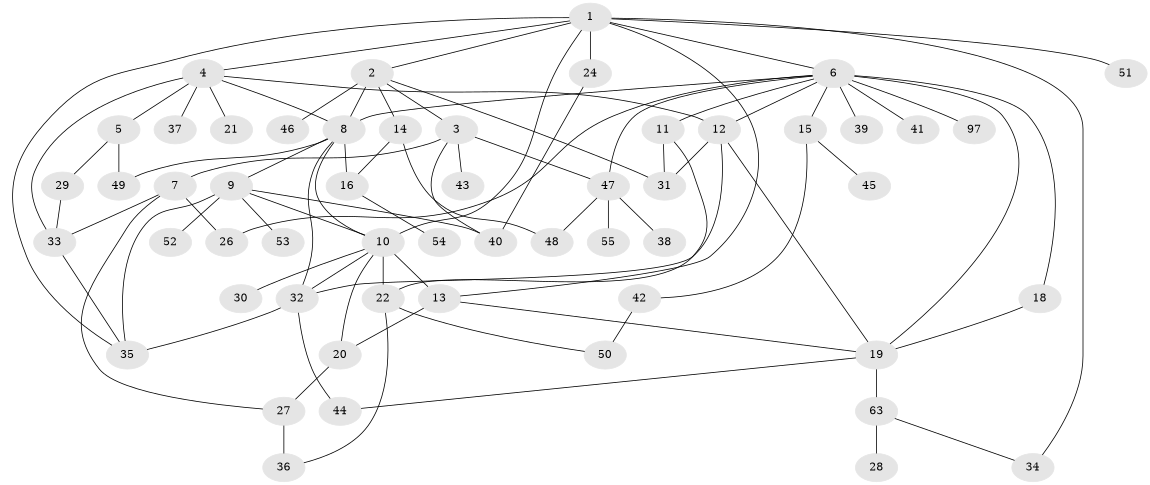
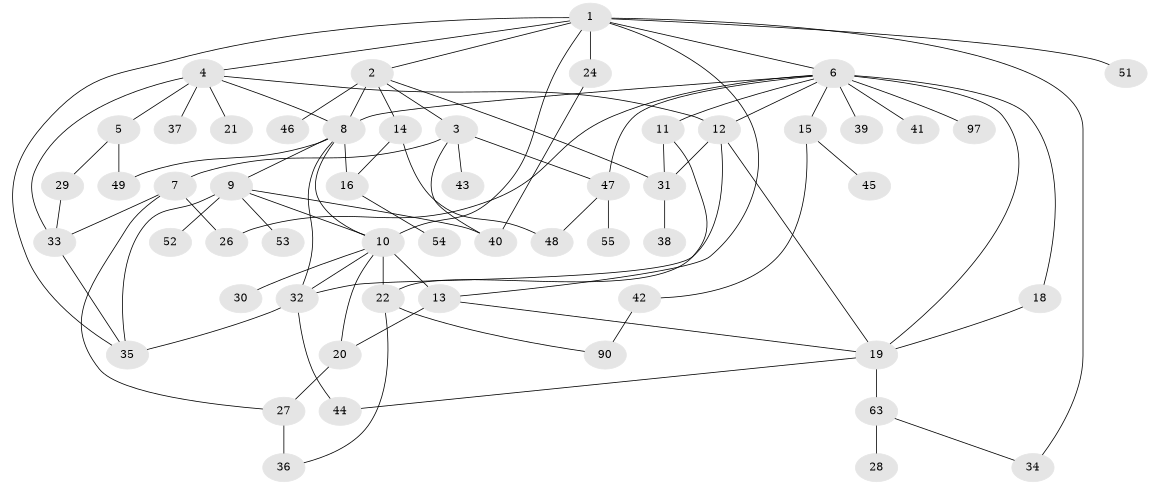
edge "47" -- "38": now "31" -- "38"
node "50": label "50" -> "90"
